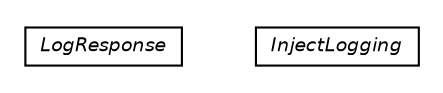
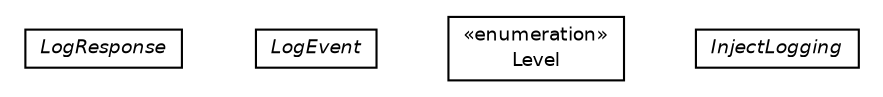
node "LogEvent": added
node "Level": added
